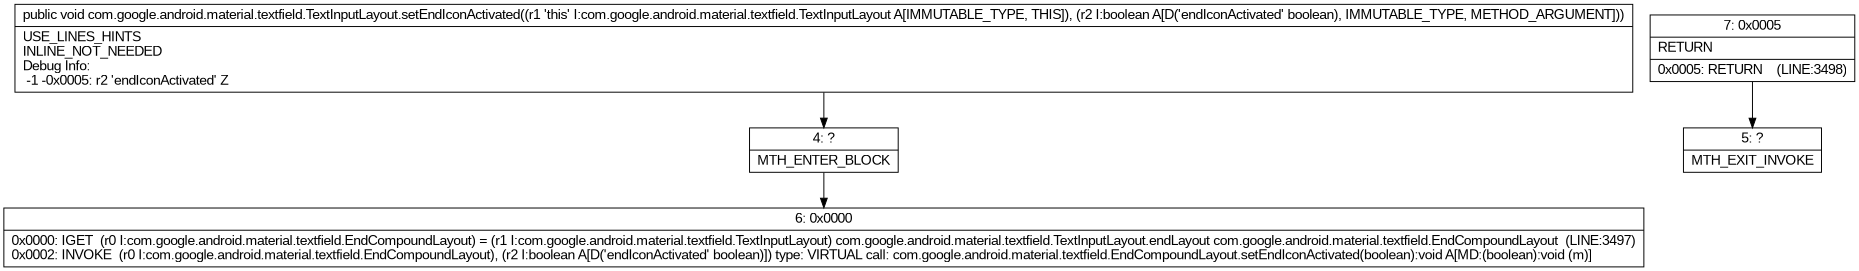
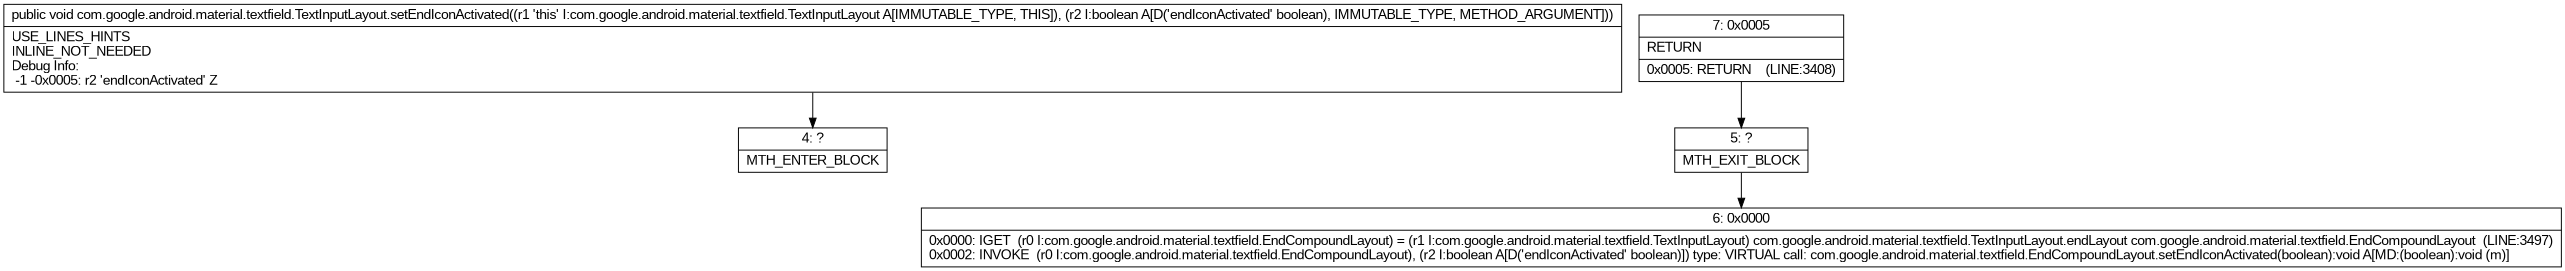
node "7: 0x0005": text "0x0005: RETURN    (LINE:3498)" -> "0x0005: RETURN    (LINE:3408)"
node "5: ?": text "MTH_EXIT_INVOKE" -> "MTH_EXIT_BLOCK"
edge "4: ?" -> "6: 0x0000": now "5: ?" -> "6: 0x0000"
